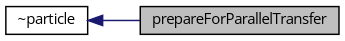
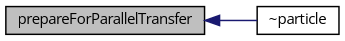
edge "prepareForParallelTransfer" -> "~particle": reversed
